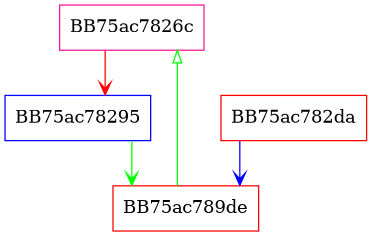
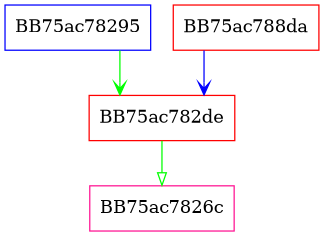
edge "BB75ac7826c" -> "BB75ac78295": removed
node "BB75ac782da": label "BB75ac782da" -> "BB75ac788da"
node "BB75ac789de": label "BB75ac789de" -> "BB75ac782de"
